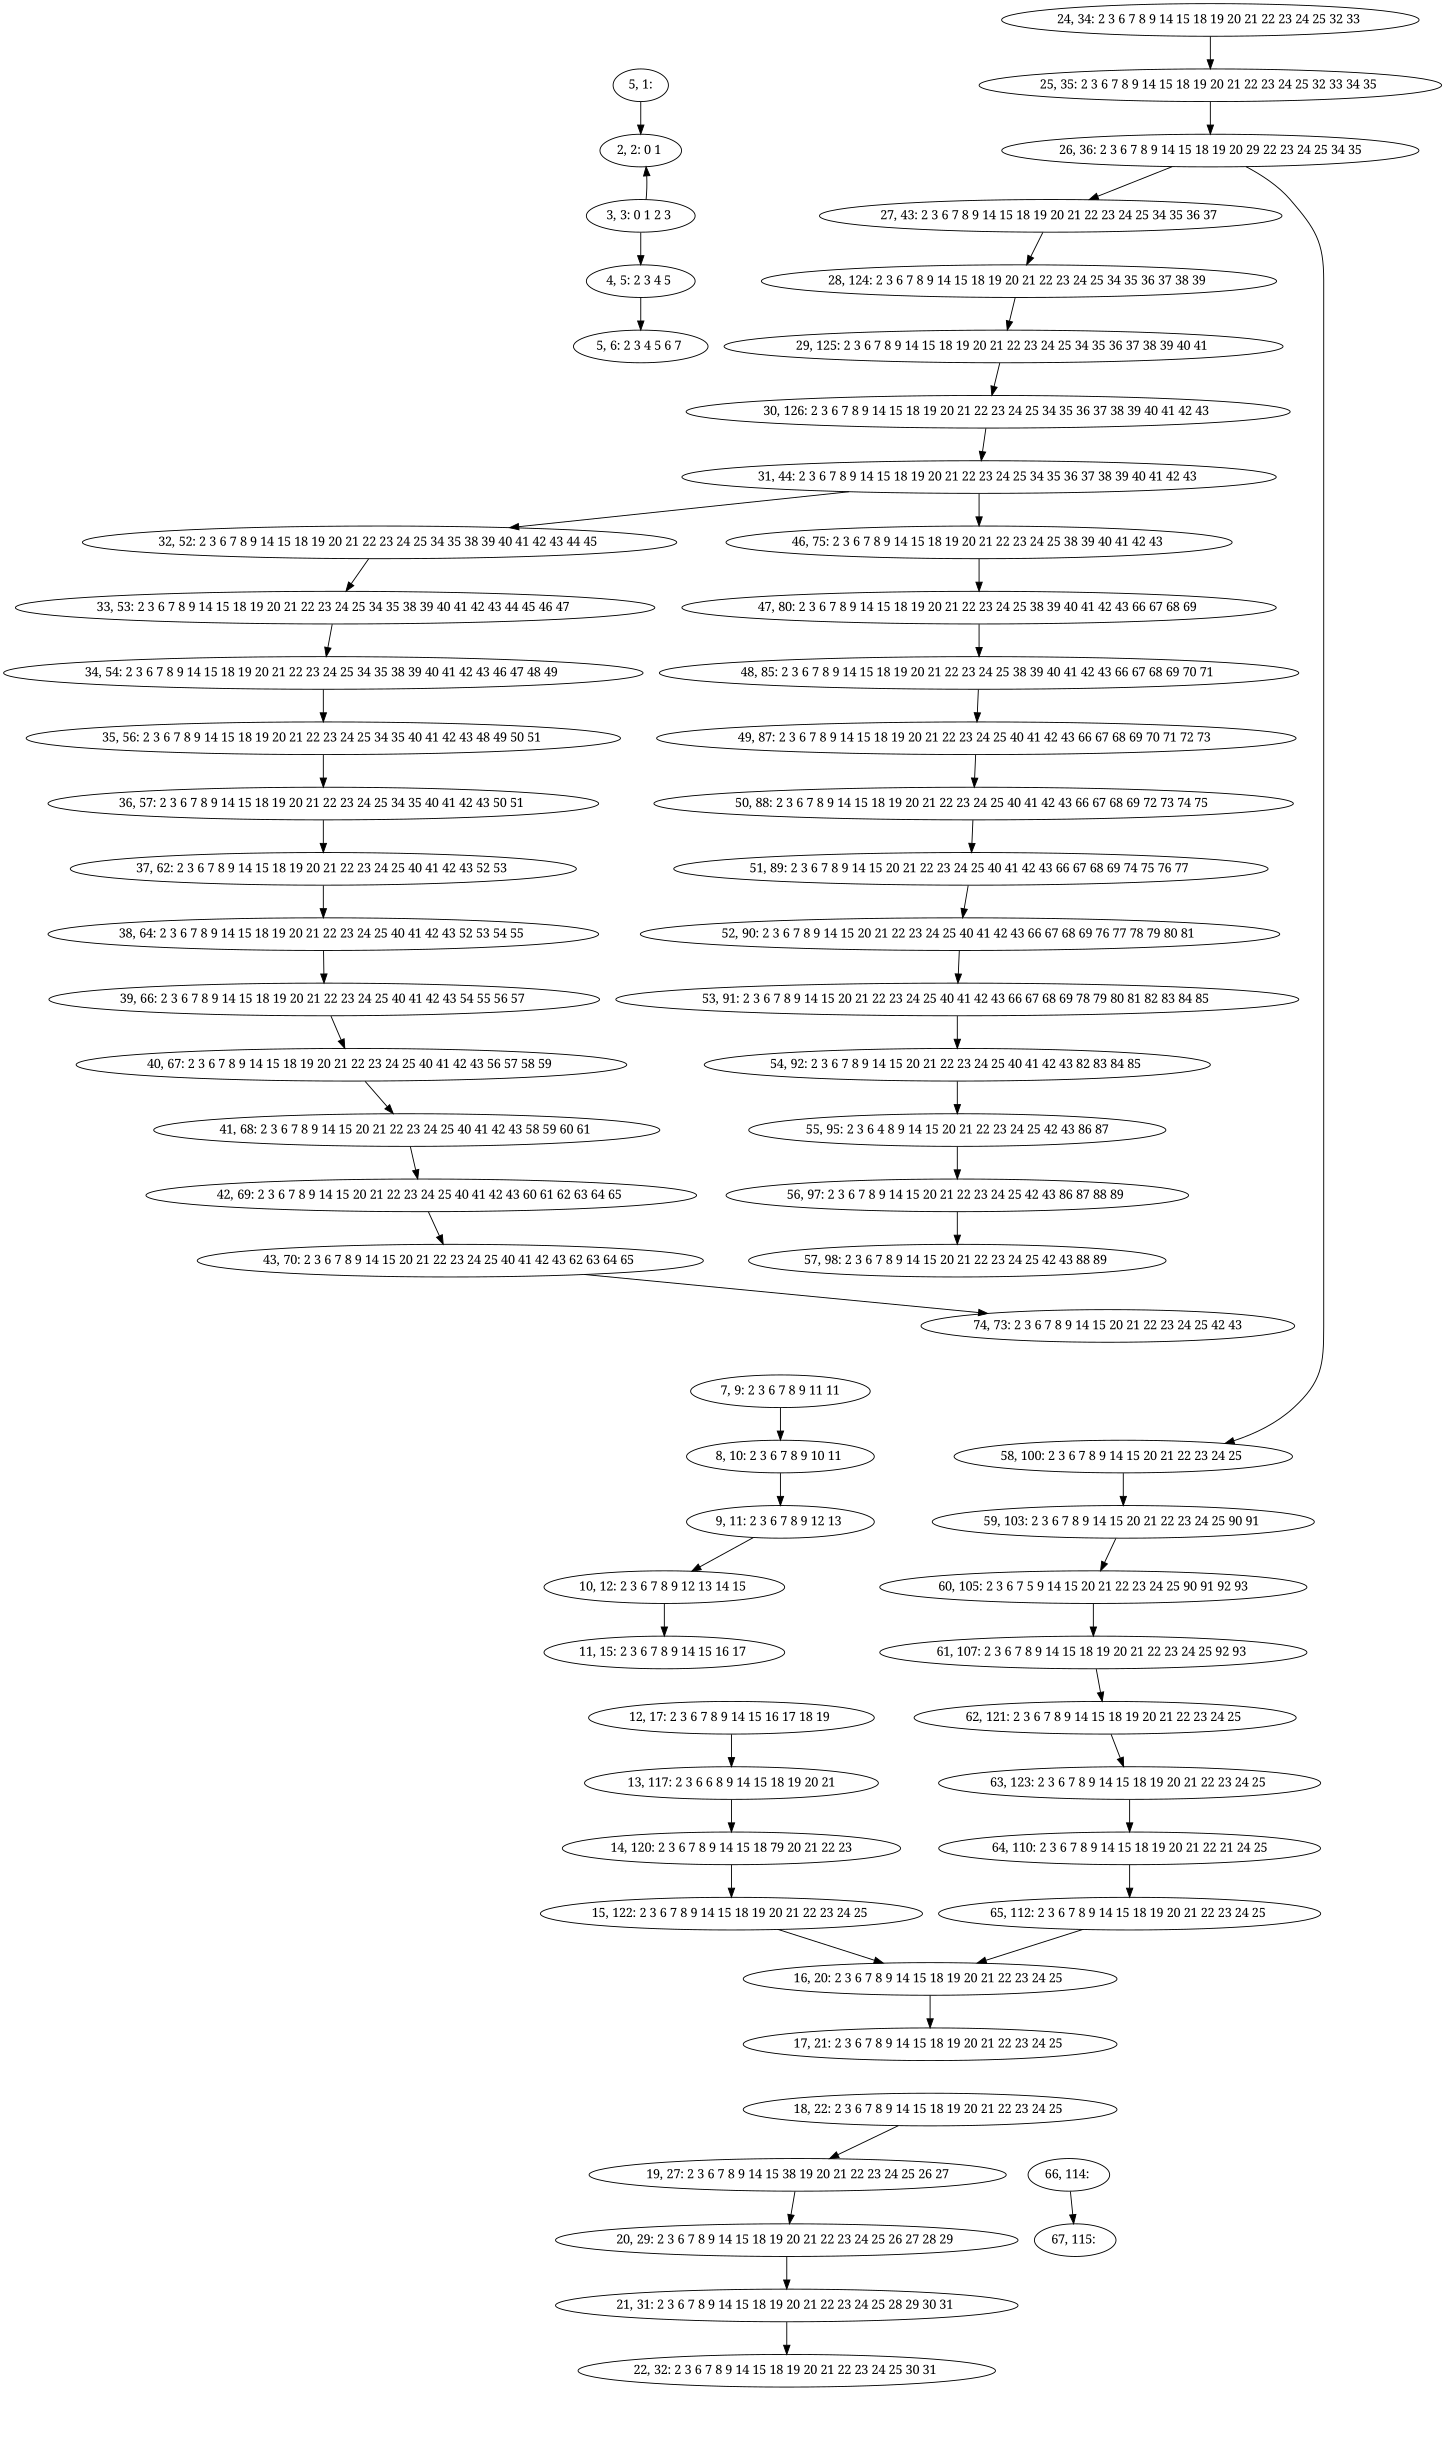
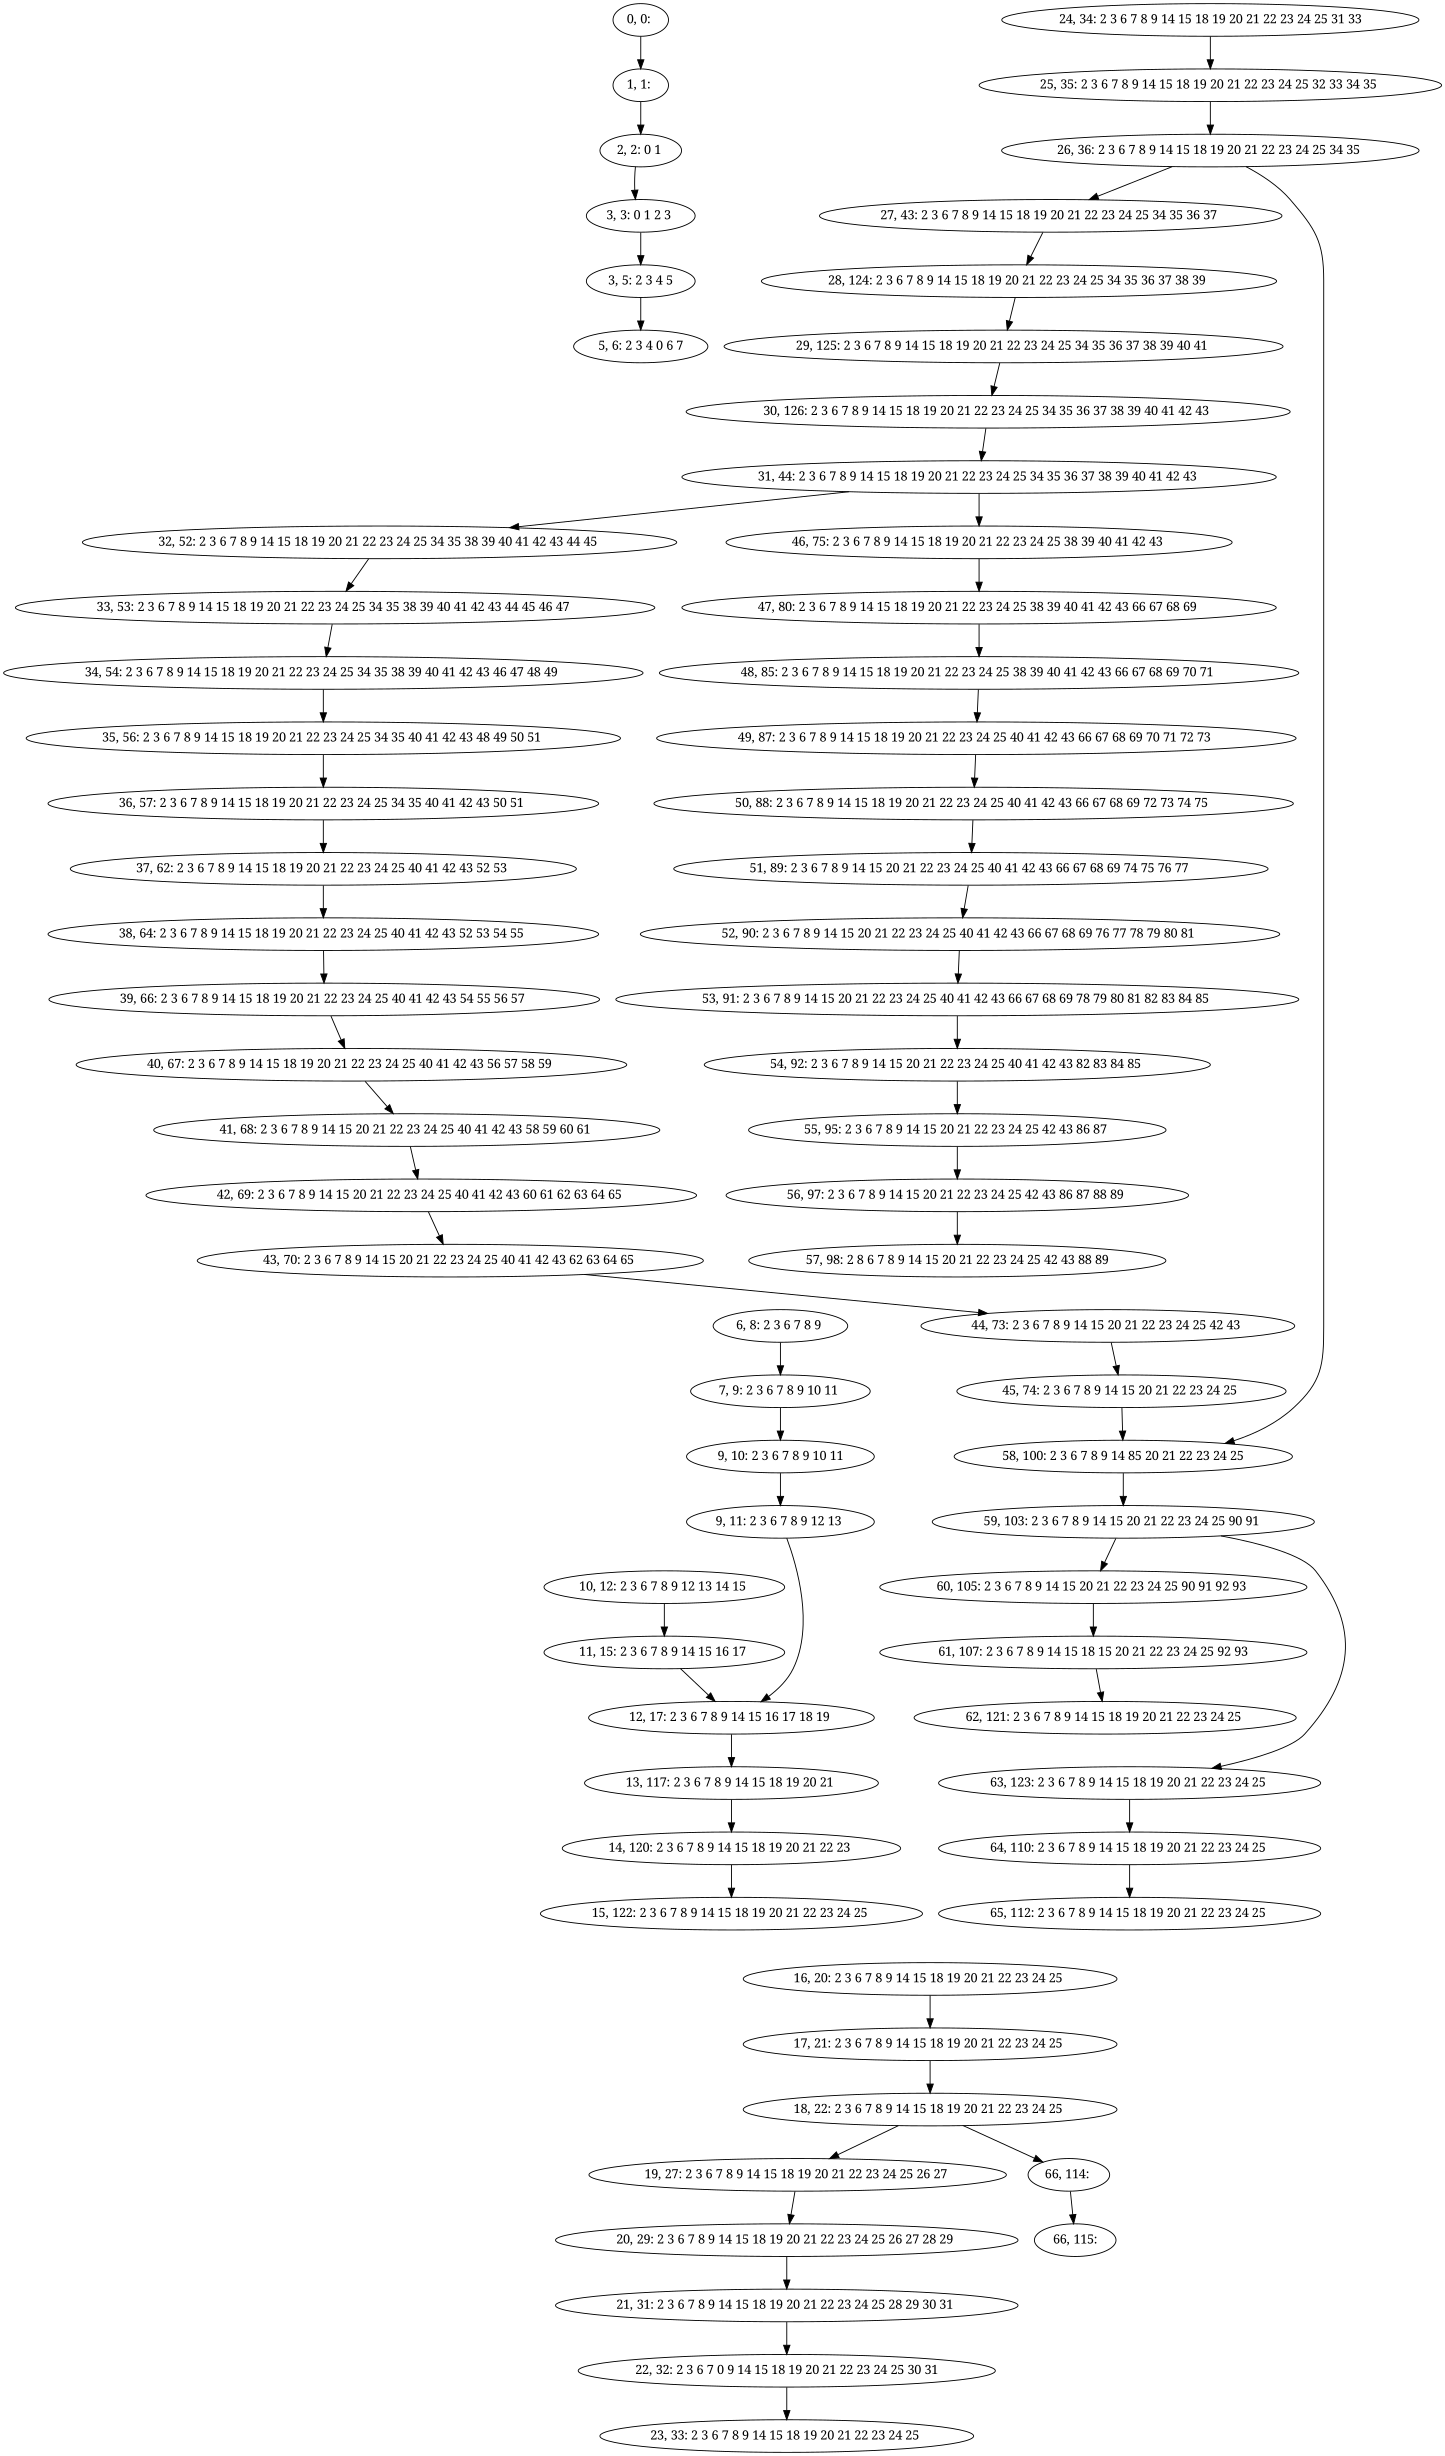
node "0, 0:": added
node "24, 34: 2 3 6 7 8 9 14 15 18 19 20 21 22 23 24 25 32 33": label "24, 34: 2 3 6 7 8 9 14 15 18 19 20 21 22 23 24 25 32 33" -> "24, 34: 2 3 6 7 8 9 14 15 18 19 20 21 22 23 24 25 31 33"
node "5, 1:": label "5, 1:" -> "1, 1:"
node "26, 36: 2 3 6 7 8 9 14 15 18 19 20 29 22 23 24 25 34 35": label "26, 36: 2 3 6 7 8 9 14 15 18 19 20 29 22 23 24 25 34 35" -> "26, 36: 2 3 6 7 8 9 14 15 18 19 20 21 22 23 24 25 34 35"
edge "3, 3: 0 1 2 3" -> "2, 2: 0 1": reversed
node "4, 5: 2 3 4 5": label "4, 5: 2 3 4 5" -> "3, 5: 2 3 4 5"
node "5, 6: 2 3 4 5 6 7": label "5, 6: 2 3 4 5 6 7" -> "5, 6: 2 3 4 0 6 7"
node "55, 95: 2 3 6 4 8 9 14 15 20 21 22 23 24 25 42 43 86 87": label "55, 95: 2 3 6 4 8 9 14 15 20 21 22 23 24 25 42 43 86 87" -> "55, 95: 2 3 6 7 8 9 14 15 20 21 22 23 24 25 42 43 86 87"
node "57, 98: 2 3 6 7 8 9 14 15 20 21 22 23 24 25 42 43 88 89": label "57, 98: 2 3 6 7 8 9 14 15 20 21 22 23 24 25 42 43 88 89" -> "57, 98: 2 8 6 7 8 9 14 15 20 21 22 23 24 25 42 43 88 89"
node "6, 8: 2 3 6 7 8 9": added
node "74, 73: 2 3 6 7 8 9 14 15 20 21 22 23 24 25 42 43": label "74, 73: 2 3 6 7 8 9 14 15 20 21 22 23 24 25 42 43" -> "44, 73: 2 3 6 7 8 9 14 15 20 21 22 23 24 25 42 43"
node "7, 9: 2 3 6 7 8 9 11 11": label "7, 9: 2 3 6 7 8 9 11 11" -> "7, 9: 2 3 6 7 8 9 10 11"
node "45, 74: 2 3 6 7 8 9 14 15 20 21 22 23 24 25": added
node "8, 10: 2 3 6 7 8 9 10 11": label "8, 10: 2 3 6 7 8 9 10 11" -> "9, 10: 2 3 6 7 8 9 10 11"
node "58, 100: 2 3 6 7 8 9 14 15 20 21 22 23 24 25": label "58, 100: 2 3 6 7 8 9 14 15 20 21 22 23 24 25" -> "58, 100: 2 3 6 7 8 9 14 85 20 21 22 23 24 25"
edge "9, 11: 2 3 6 7 8 9 12 13" -> "10, 12: 2 3 6 7 8 9 12 13 14 15": now "9, 11: 2 3 6 7 8 9 12 13" -> "12, 17: 2 3 6 7 8 9 14 15 16 17 18 19"
node "60, 105: 2 3 6 7 5 9 14 15 20 21 22 23 24 25 90 91 92 93": label "60, 105: 2 3 6 7 5 9 14 15 20 21 22 23 24 25 90 91 92 93" -> "60, 105: 2 3 6 7 8 9 14 15 20 21 22 23 24 25 90 91 92 93"
node "61, 107: 2 3 6 7 8 9 14 15 18 19 20 21 22 23 24 25 92 93": label "61, 107: 2 3 6 7 8 9 14 15 18 19 20 21 22 23 24 25 92 93" -> "61, 107: 2 3 6 7 8 9 14 15 18 15 20 21 22 23 24 25 92 93"
edge "11, 15: 2 3 6 7 8 9 14 15 16 17" -> "12, 17: 2 3 6 7 8 9 14 15 16 17 18 19": added
edge "62, 121: 2 3 6 7 8 9 14 15 18 19 20 21 22 23 24 25" -> "63, 123: 2 3 6 7 8 9 14 15 18 19 20 21 22 23 24 25": now "59, 103: 2 3 6 7 8 9 14 15 20 21 22 23 24 25 90 91" -> "63, 123: 2 3 6 7 8 9 14 15 18 19 20 21 22 23 24 25"
node "13, 117: 2 3 6 6 8 9 14 15 18 19 20 21": label "13, 117: 2 3 6 6 8 9 14 15 18 19 20 21" -> "13, 117: 2 3 6 7 8 9 14 15 18 19 20 21"
node "14, 120: 2 3 6 7 8 9 14 15 18 79 20 21 22 23": label "14, 120: 2 3 6 7 8 9 14 15 18 79 20 21 22 23" -> "14, 120: 2 3 6 7 8 9 14 15 18 19 20 21 22 23"
node "64, 110: 2 3 6 7 8 9 14 15 18 19 20 21 22 21 24 25": label "64, 110: 2 3 6 7 8 9 14 15 18 19 20 21 22 21 24 25" -> "64, 110: 2 3 6 7 8 9 14 15 18 19 20 21 22 23 24 25"
edge "15, 122: 2 3 6 7 8 9 14 15 18 19 20 21 22 23 24 25" -> "16, 20: 2 3 6 7 8 9 14 15 18 19 20 21 22 23 24 25": removed
edge "65, 112: 2 3 6 7 8 9 14 15 18 19 20 21 22 23 24 25" -> "16, 20: 2 3 6 7 8 9 14 15 18 19 20 21 22 23 24 25": removed
edge "17, 21: 2 3 6 7 8 9 14 15 18 19 20 21 22 23 24 25" -> "18, 22: 2 3 6 7 8 9 14 15 18 19 20 21 22 23 24 25": added
edge "18, 22: 2 3 6 7 8 9 14 15 18 19 20 21 22 23 24 25" -> "66, 114:": added
node "19, 27: 2 3 6 7 8 9 14 15 38 19 20 21 22 23 24 25 26 27": label "19, 27: 2 3 6 7 8 9 14 15 38 19 20 21 22 23 24 25 26 27" -> "19, 27: 2 3 6 7 8 9 14 15 18 19 20 21 22 23 24 25 26 27"
node "67, 115:": label "67, 115:" -> "66, 115:"
node "22, 32: 2 3 6 7 8 9 14 15 18 19 20 21 22 23 24 25 30 31": label "22, 32: 2 3 6 7 8 9 14 15 18 19 20 21 22 23 24 25 30 31" -> "22, 32: 2 3 6 7 0 9 14 15 18 19 20 21 22 23 24 25 30 31"
node "23, 33: 2 3 6 7 8 9 14 15 18 19 20 21 22 23 24 25": added
